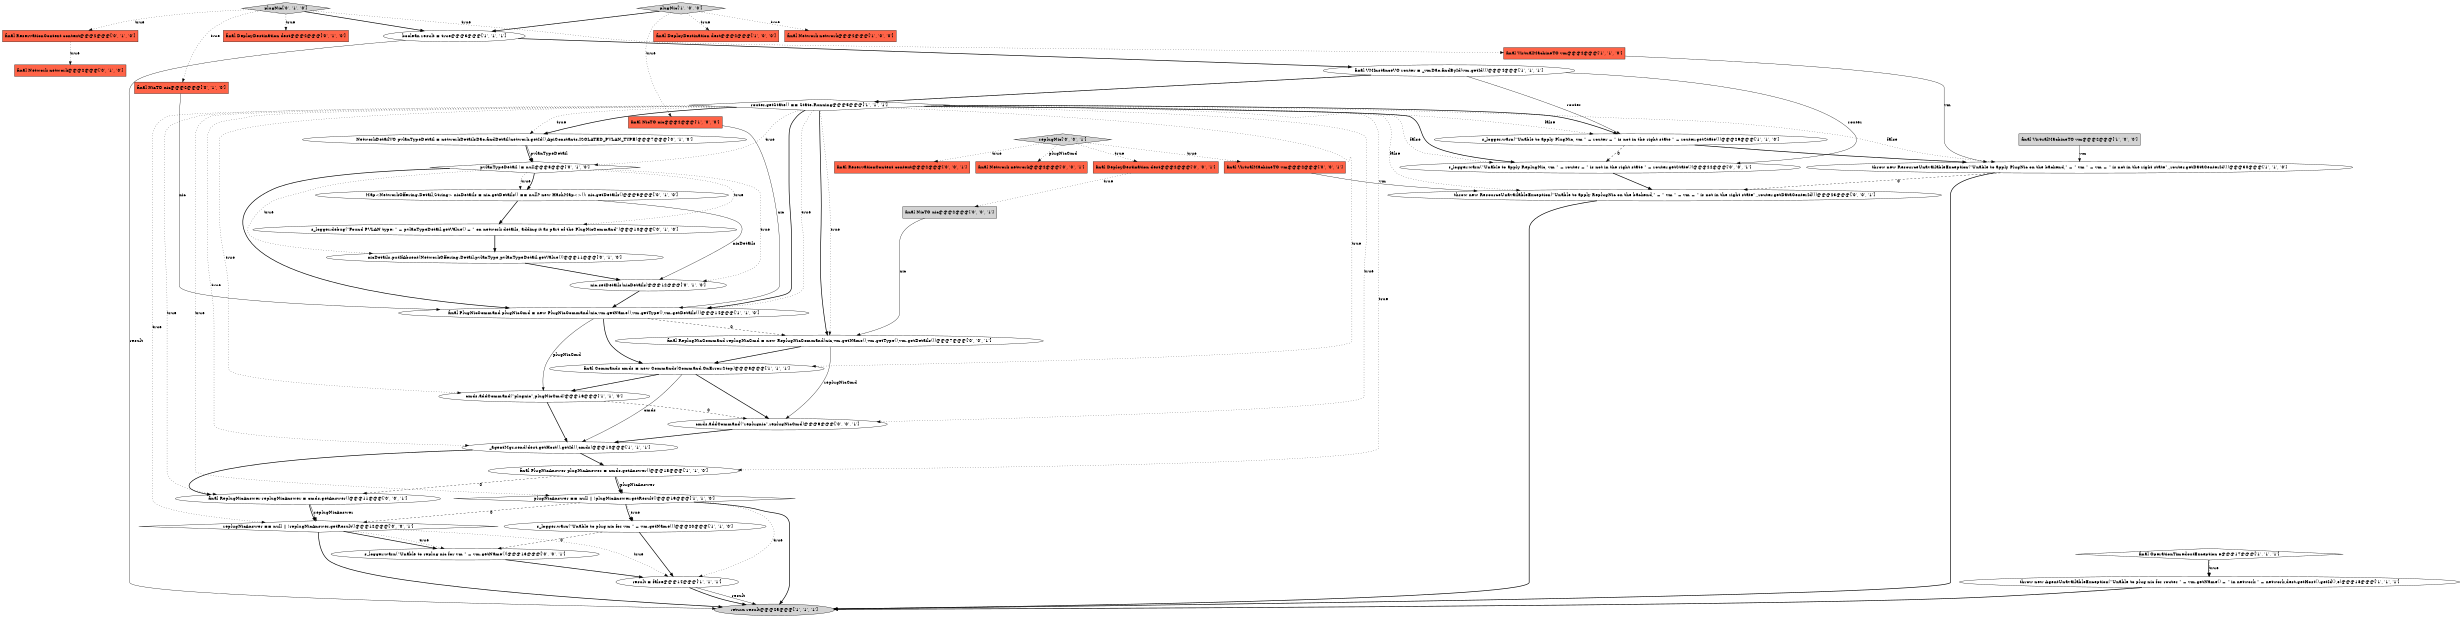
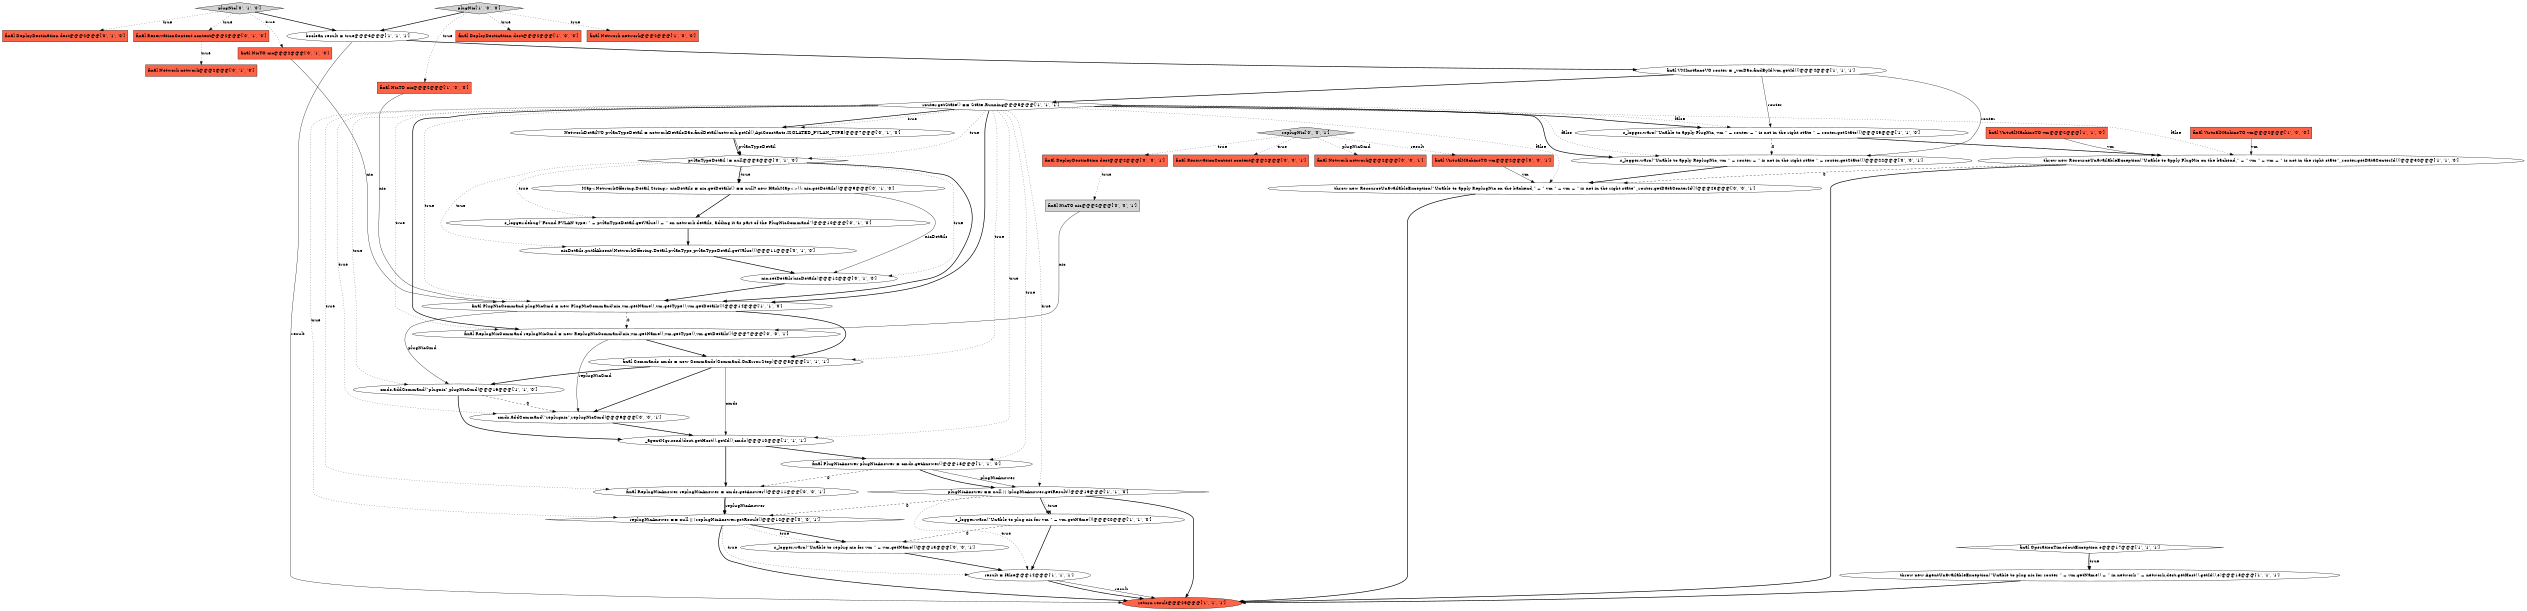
edge "plugNic['0', '1', '0']" -> "final VirtualMachineTO vm@@@2@@@['1', '1', '0']": removed, label "true"
node "final VirtualMachineTO vm@@@2@@@['1', '0', '0']": fillcolor lightgray -> tomato
edge "replugNic['0', '0', '1']" -> "final VirtualMachineTO vm@@@2@@@['0', '0', '1']": label "true" -> "result"
node "return result@@@25@@@['1', '1', '1']": fillcolor lightgray -> tomato
